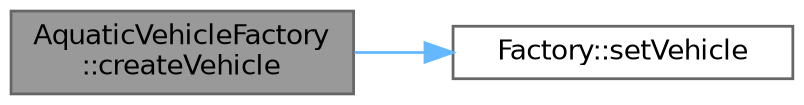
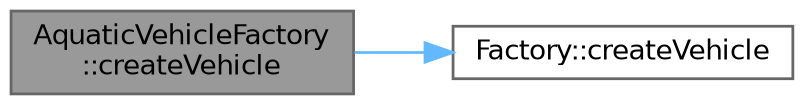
node "Factory::setVehicle": label "Factory::setVehicle" -> "Factory::createVehicle"
